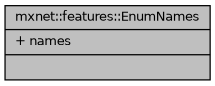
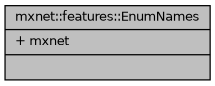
node "mxnet::features::EnumNames": text "+ names" -> "+ mxnet"
